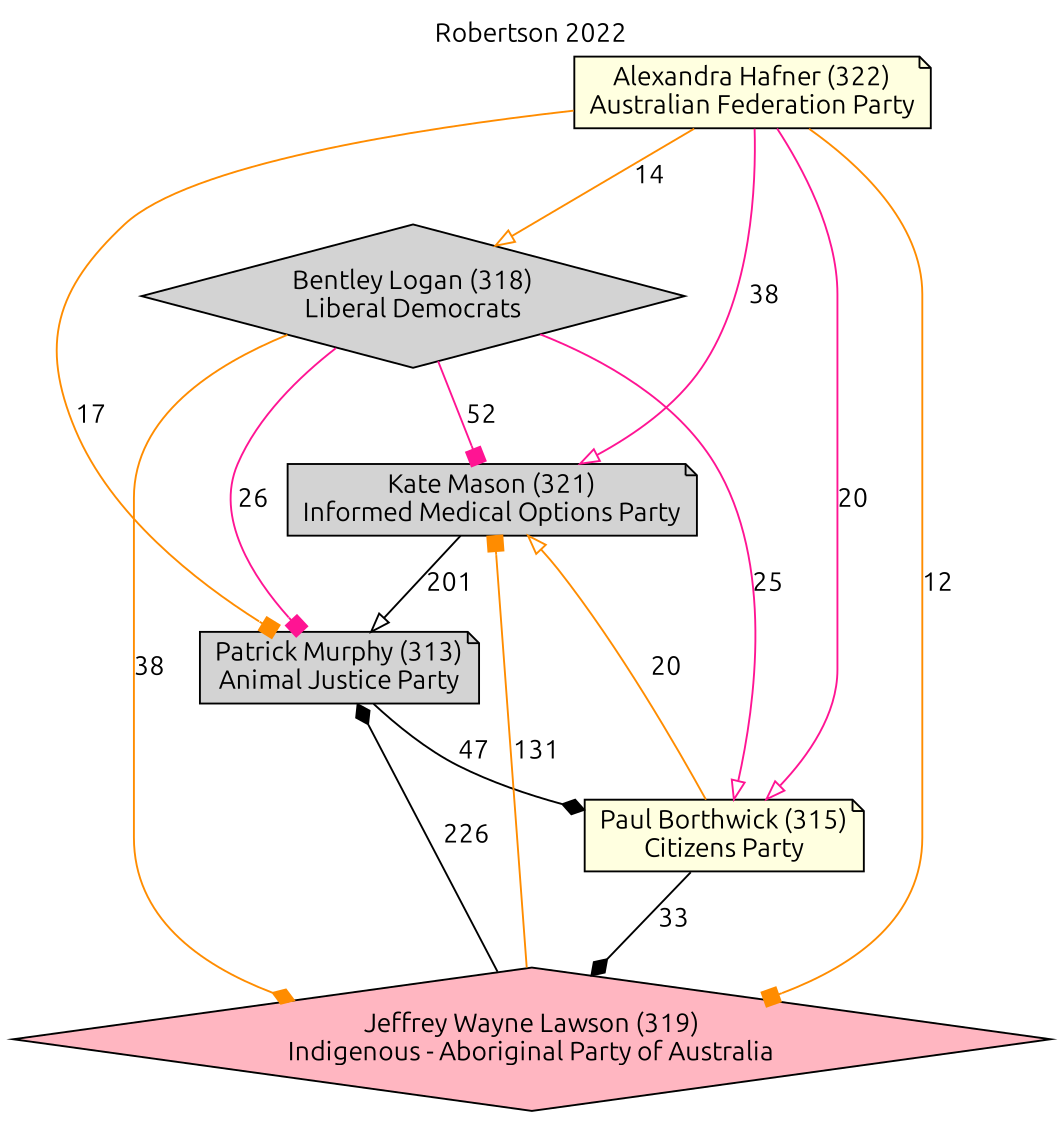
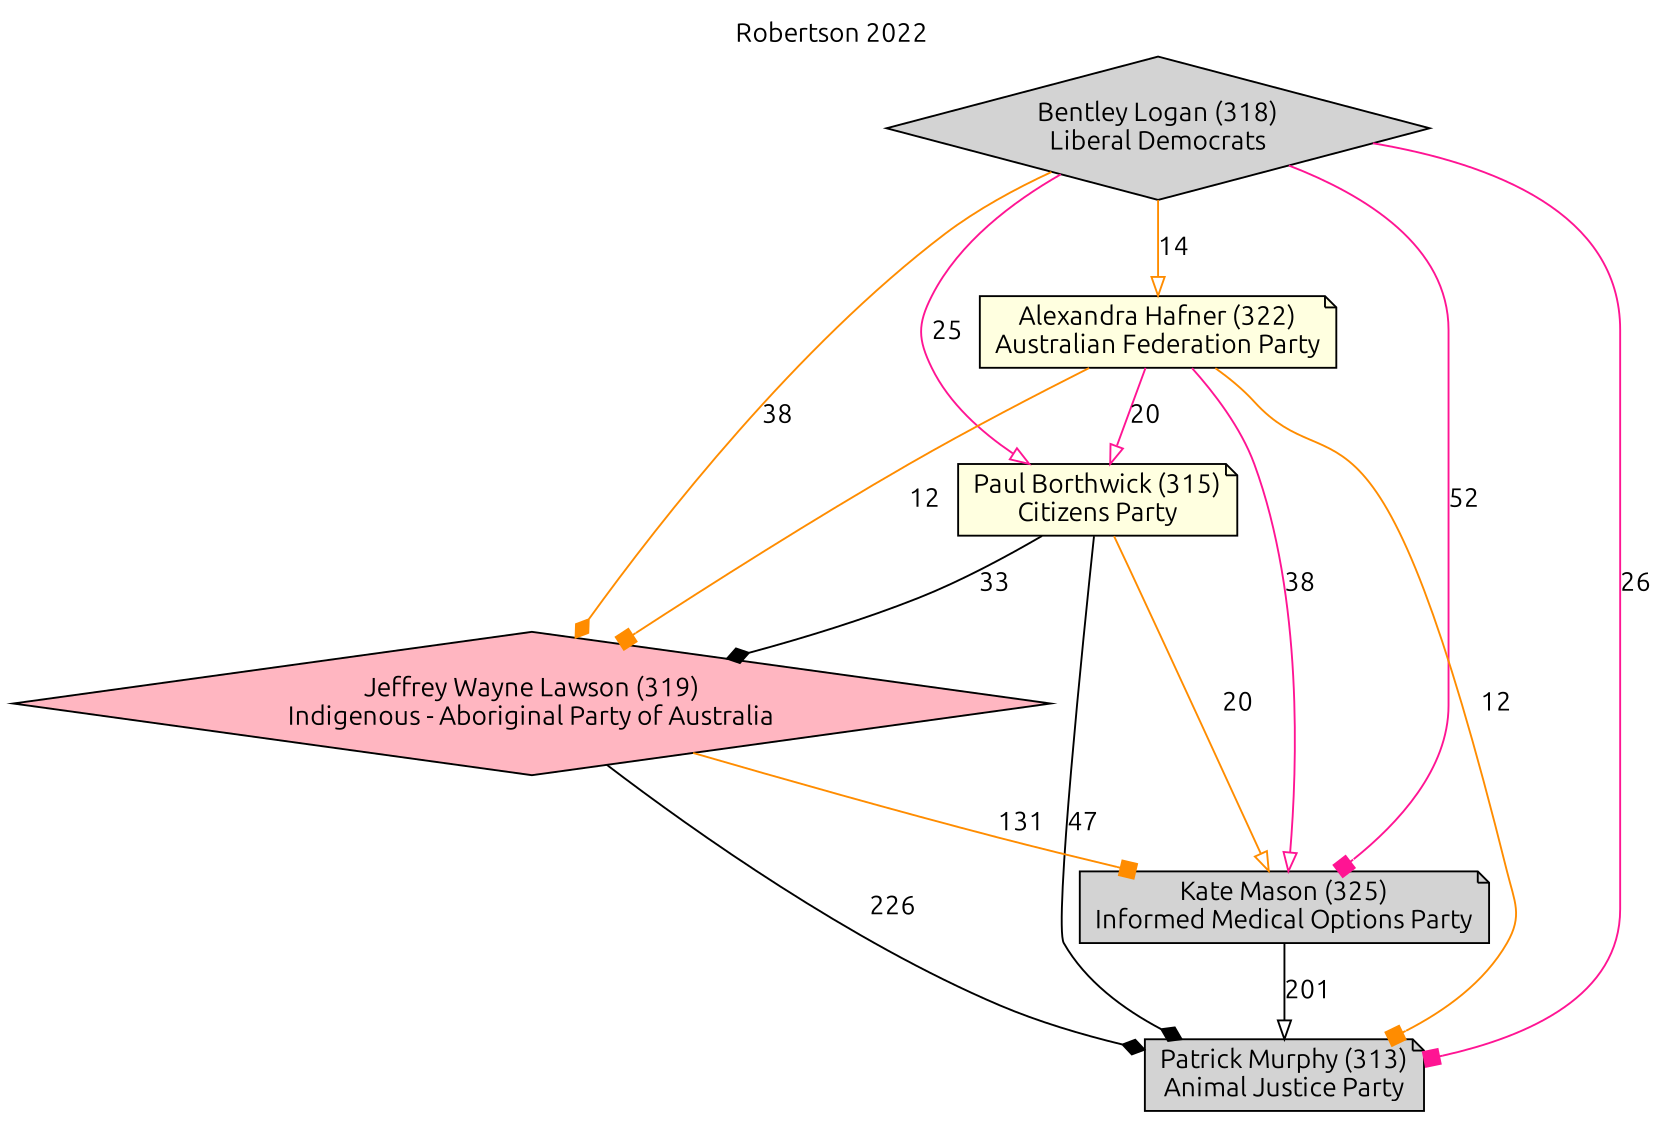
edge "Alexandra Hafner (322) Australian Federation Party" -> "Bentley Logan (318) Liberal Democrats": reversed
edge "Alexandra Hafner (322) Australian Federation Party" -> "Patrick Murphy (313) Animal Justice Party": label "17" -> "12"
node "Kate Mason (321) Informed Medical Options Party": label "Kate Mason (321) Informed Medical Options Party" -> "Kate Mason (325) Informed Medical Options Party"
edge "Patrick Murphy (313) Animal Justice Party" -> "Paul Borthwick (315) Citizens Party": reversed
